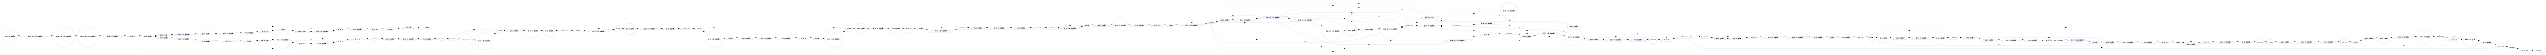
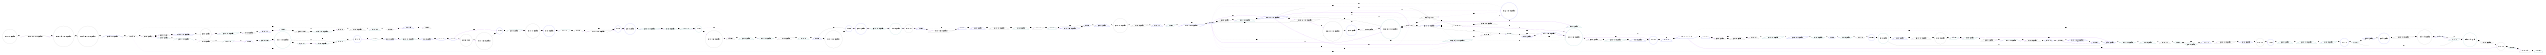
node "symbol x22 , symbol": label "symbol x22 , symbol" -> "adrp x22 , symbol"
